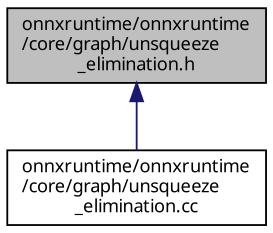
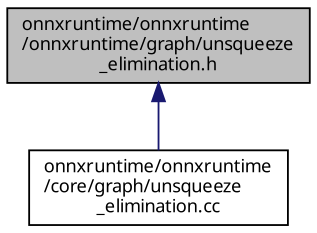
node "onnxruntime/onnxruntime /core/graph/unsqueeze _elimination.h": label "onnxruntime/onnxruntime /core/graph/unsqueeze _elimination.h" -> "onnxruntime/onnxruntime /onnxruntime/graph/unsqueeze _elimination.h"
